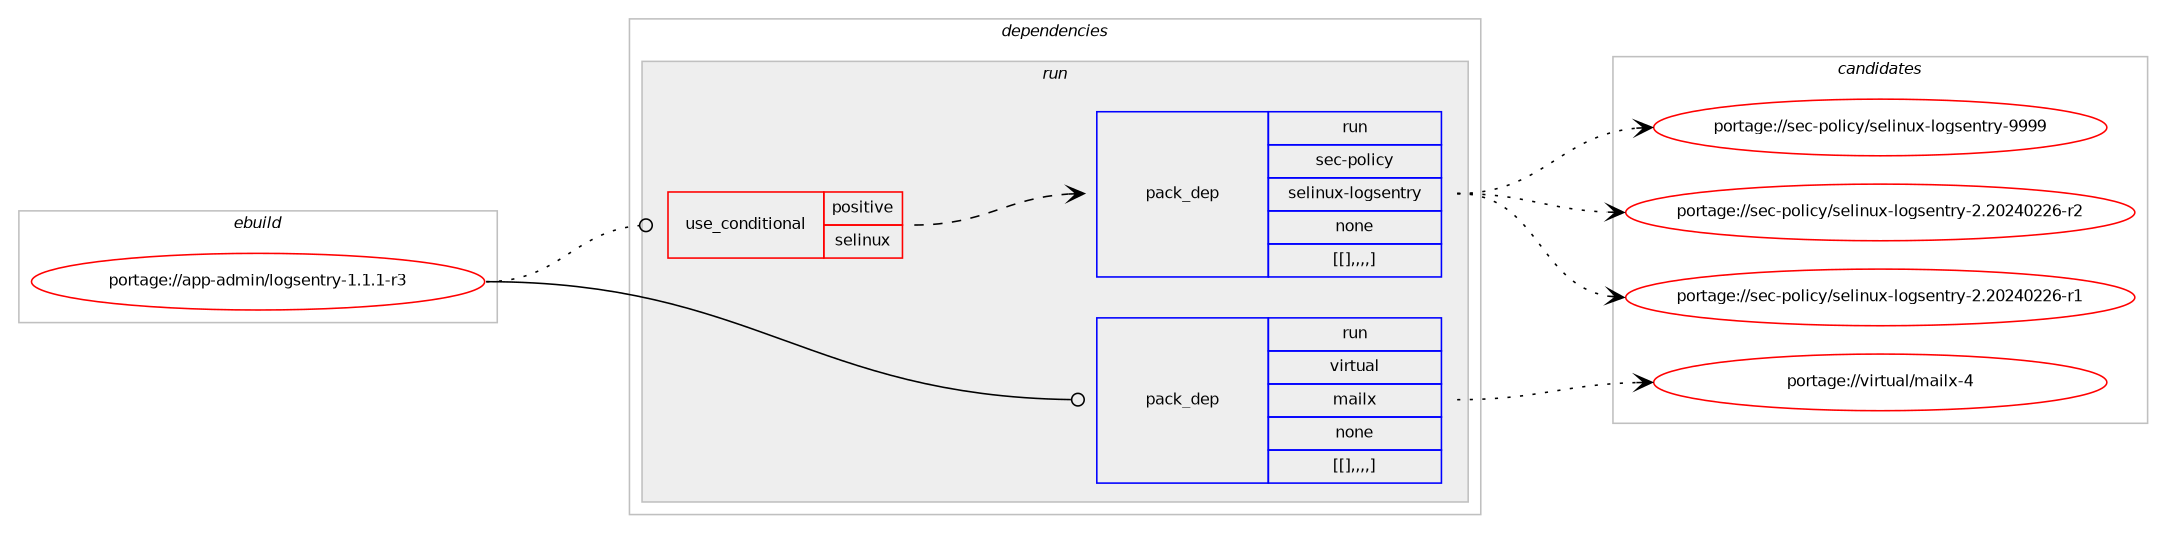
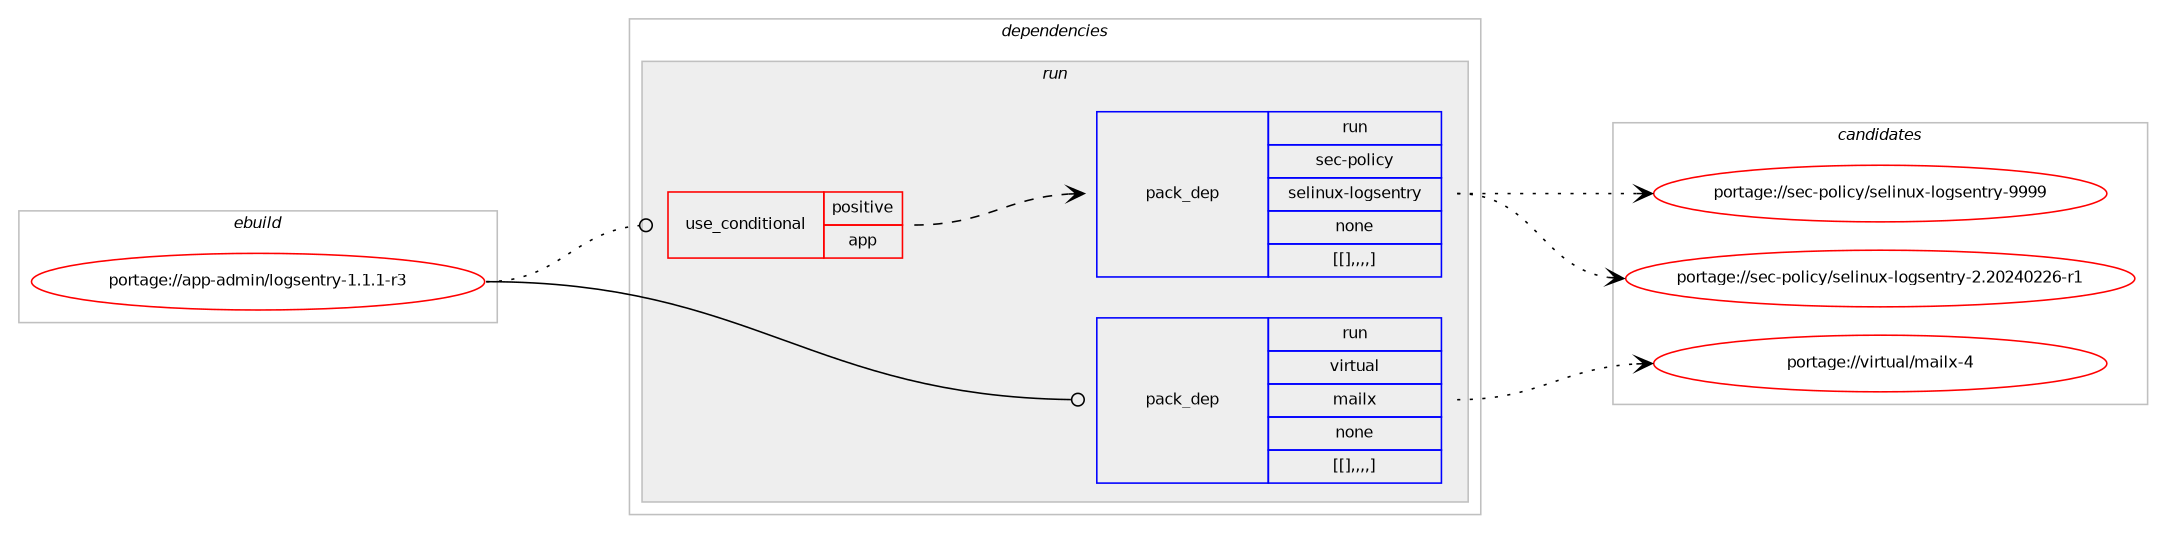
node "portage://sec-policy/selinux-logsentry-2.20240226-r2": removed
node "use_conditional": text "selinux" -> "app"
